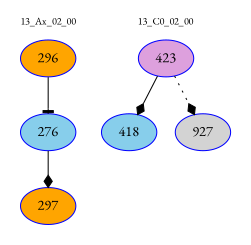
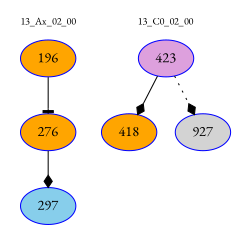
node "296": label "296" -> "196"
node "276": fillcolor skyblue -> orange
node "418": fillcolor skyblue -> orange
node "297": fillcolor orange -> skyblue
